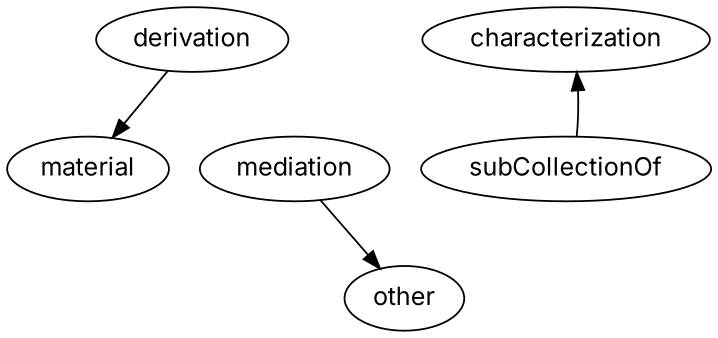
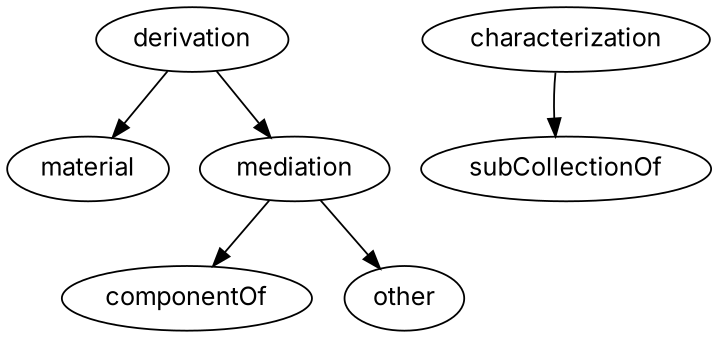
edge "derivation" -> "mediation": added
edge "subCollectionOf" -> "characterization": reversed
node "componentOf": added
